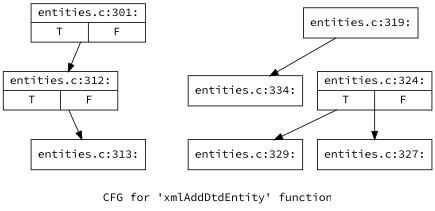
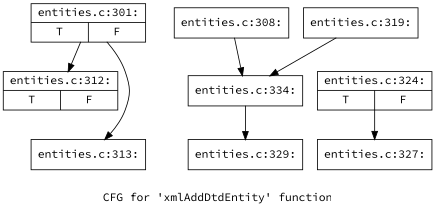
node "entities.c:308:": added
edge "entities.c:312:" -> "entities.c:313:": now "entities.c:301:" -> "entities.c:313:"
edge "entities.c:324:" -> "entities.c:329:": now "entities.c:334:" -> "entities.c:329:"
